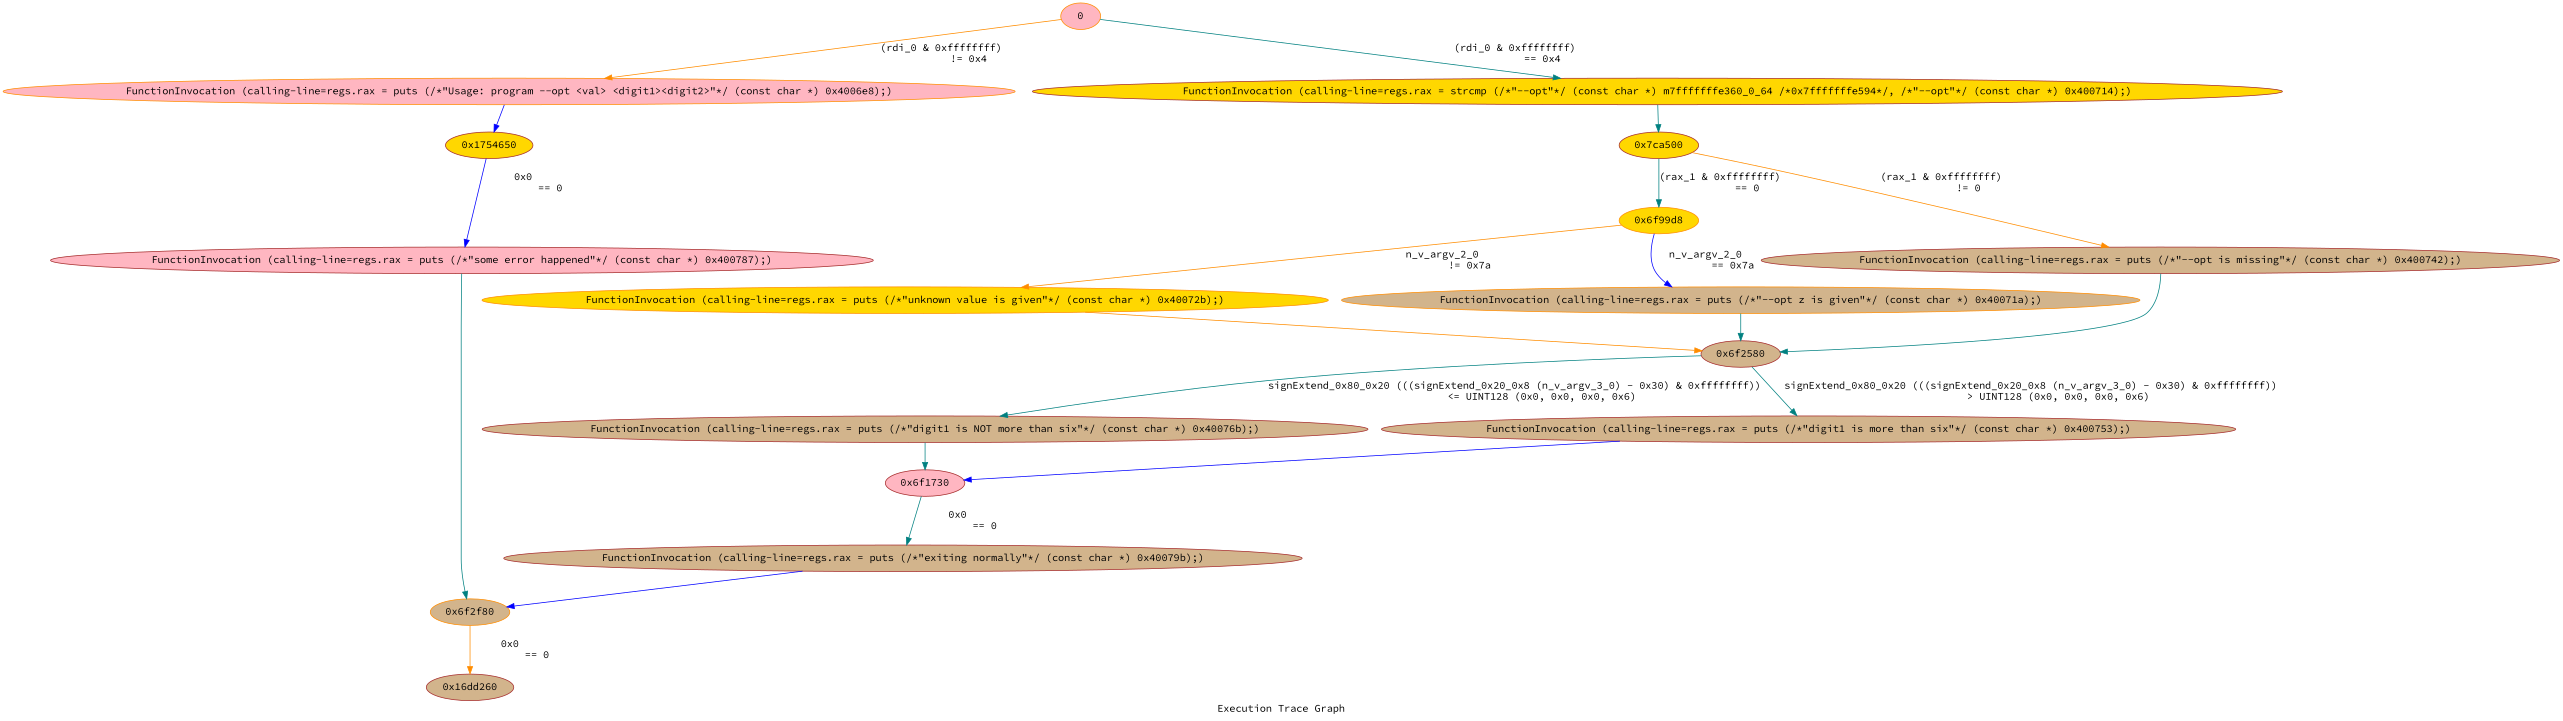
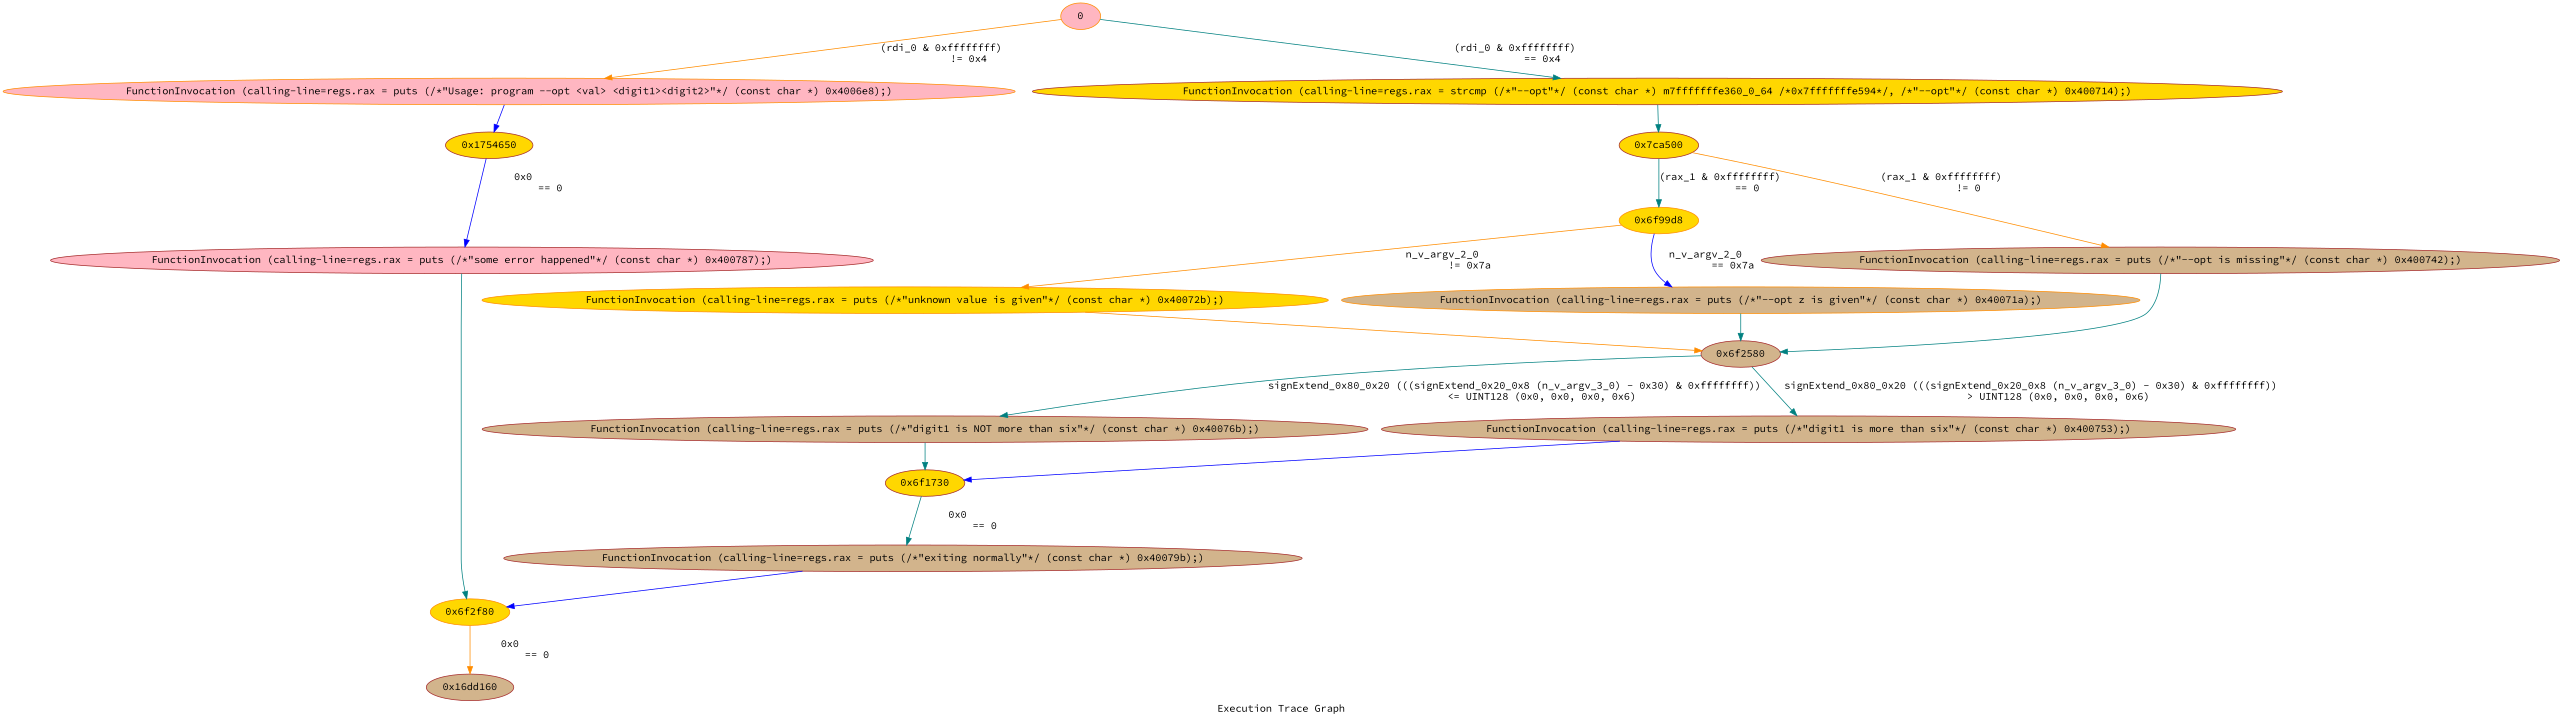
node "0x6f1730": fillcolor lightpink -> gold
node "0x6f2f80": fillcolor tan -> gold
node "0x16dd260": label "0x16dd260" -> "0x16dd160"
